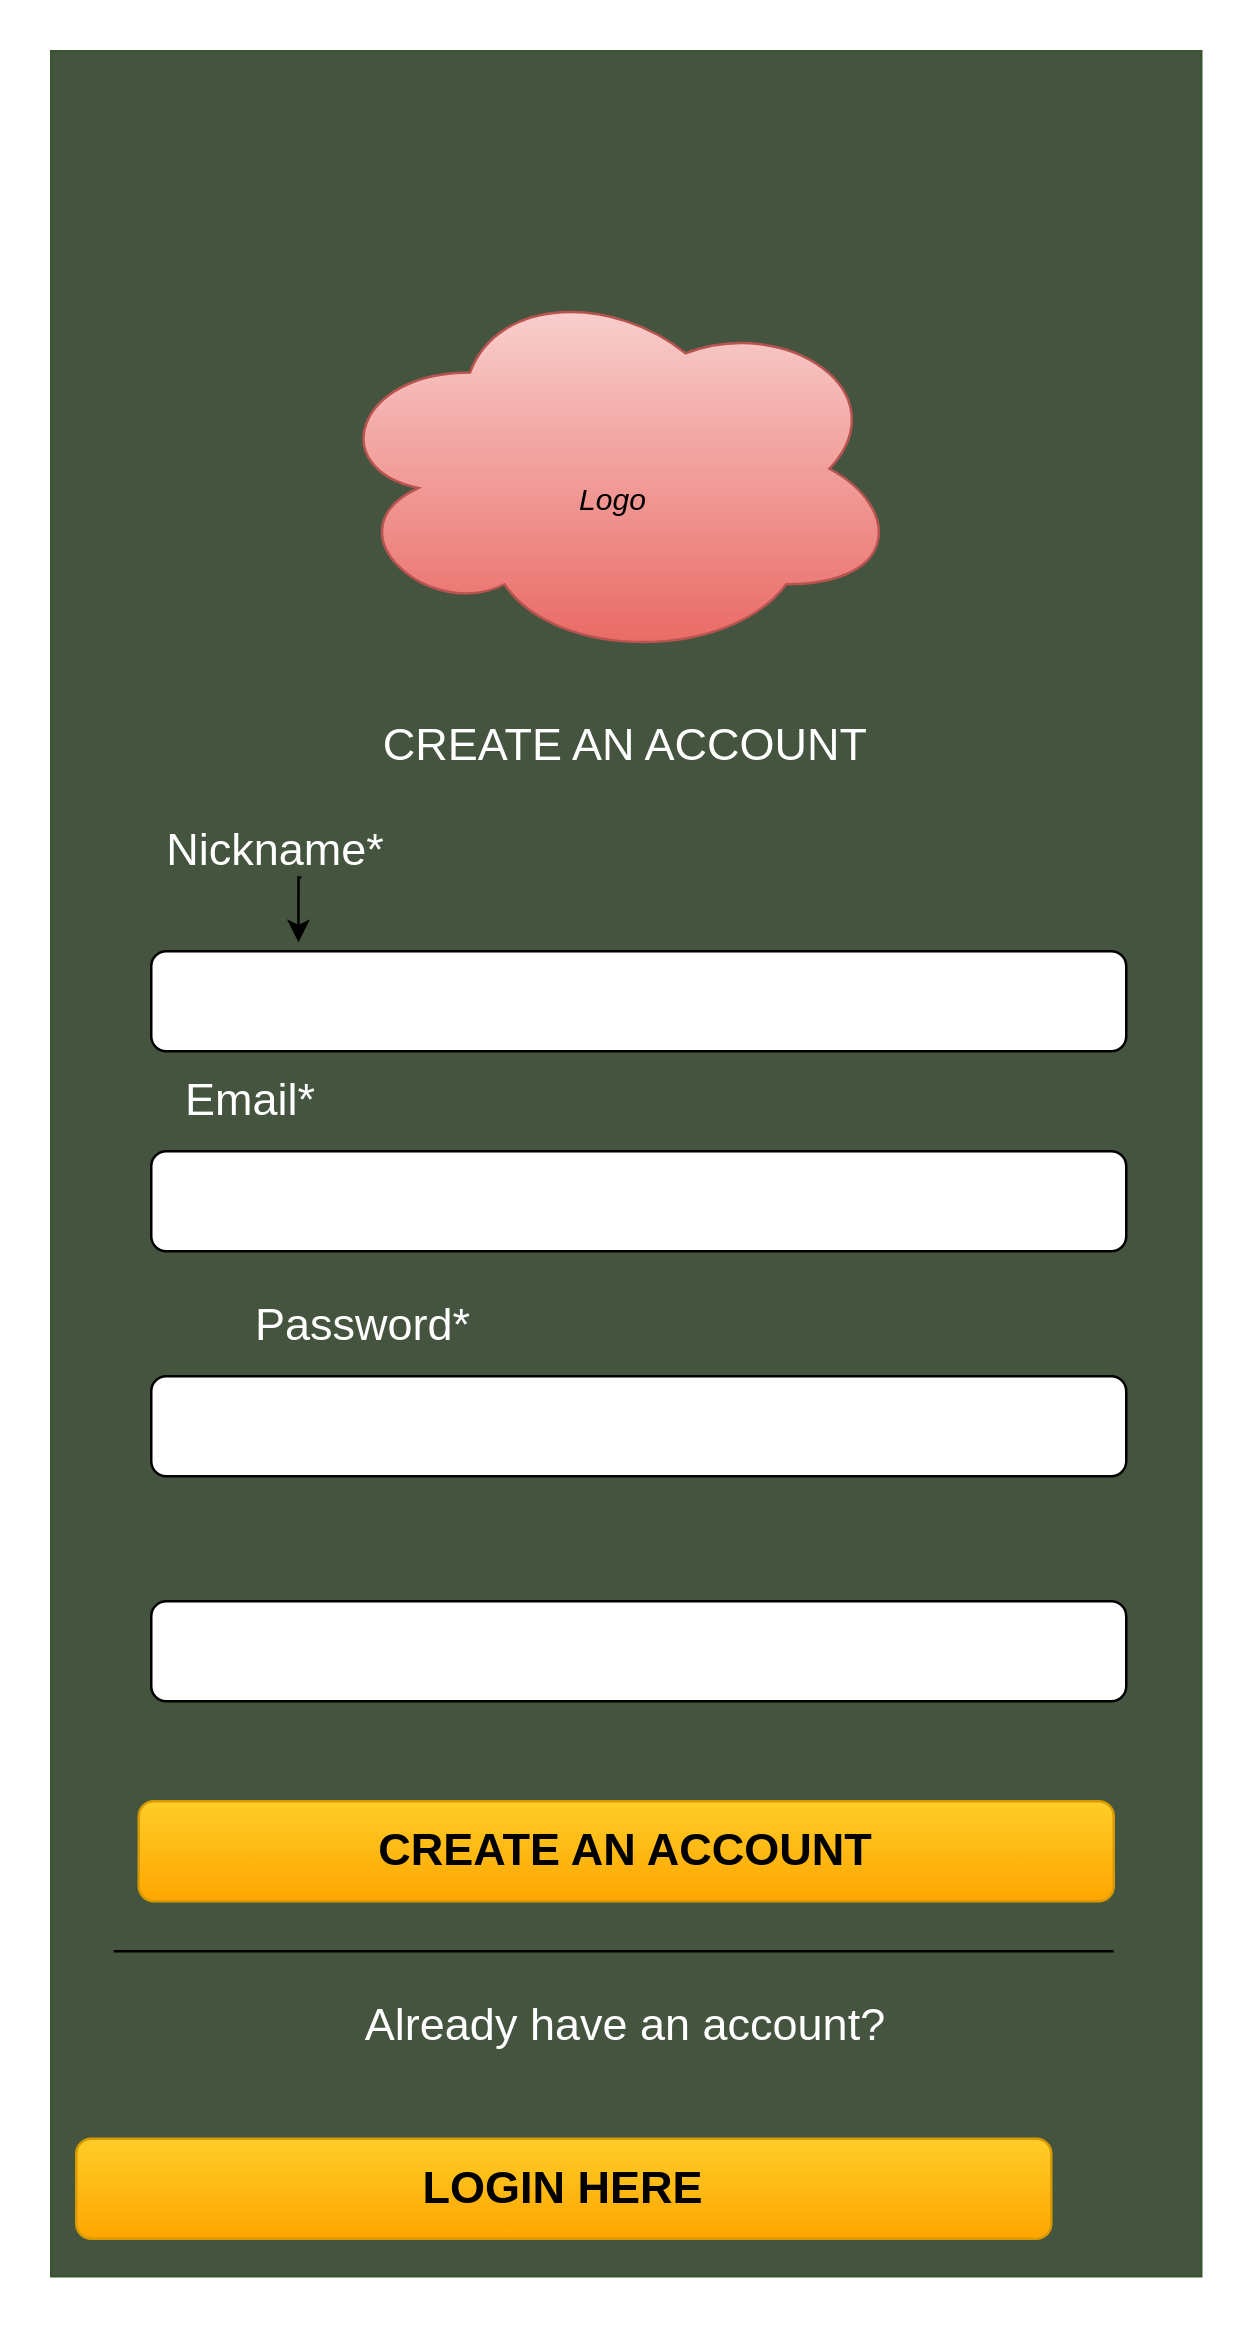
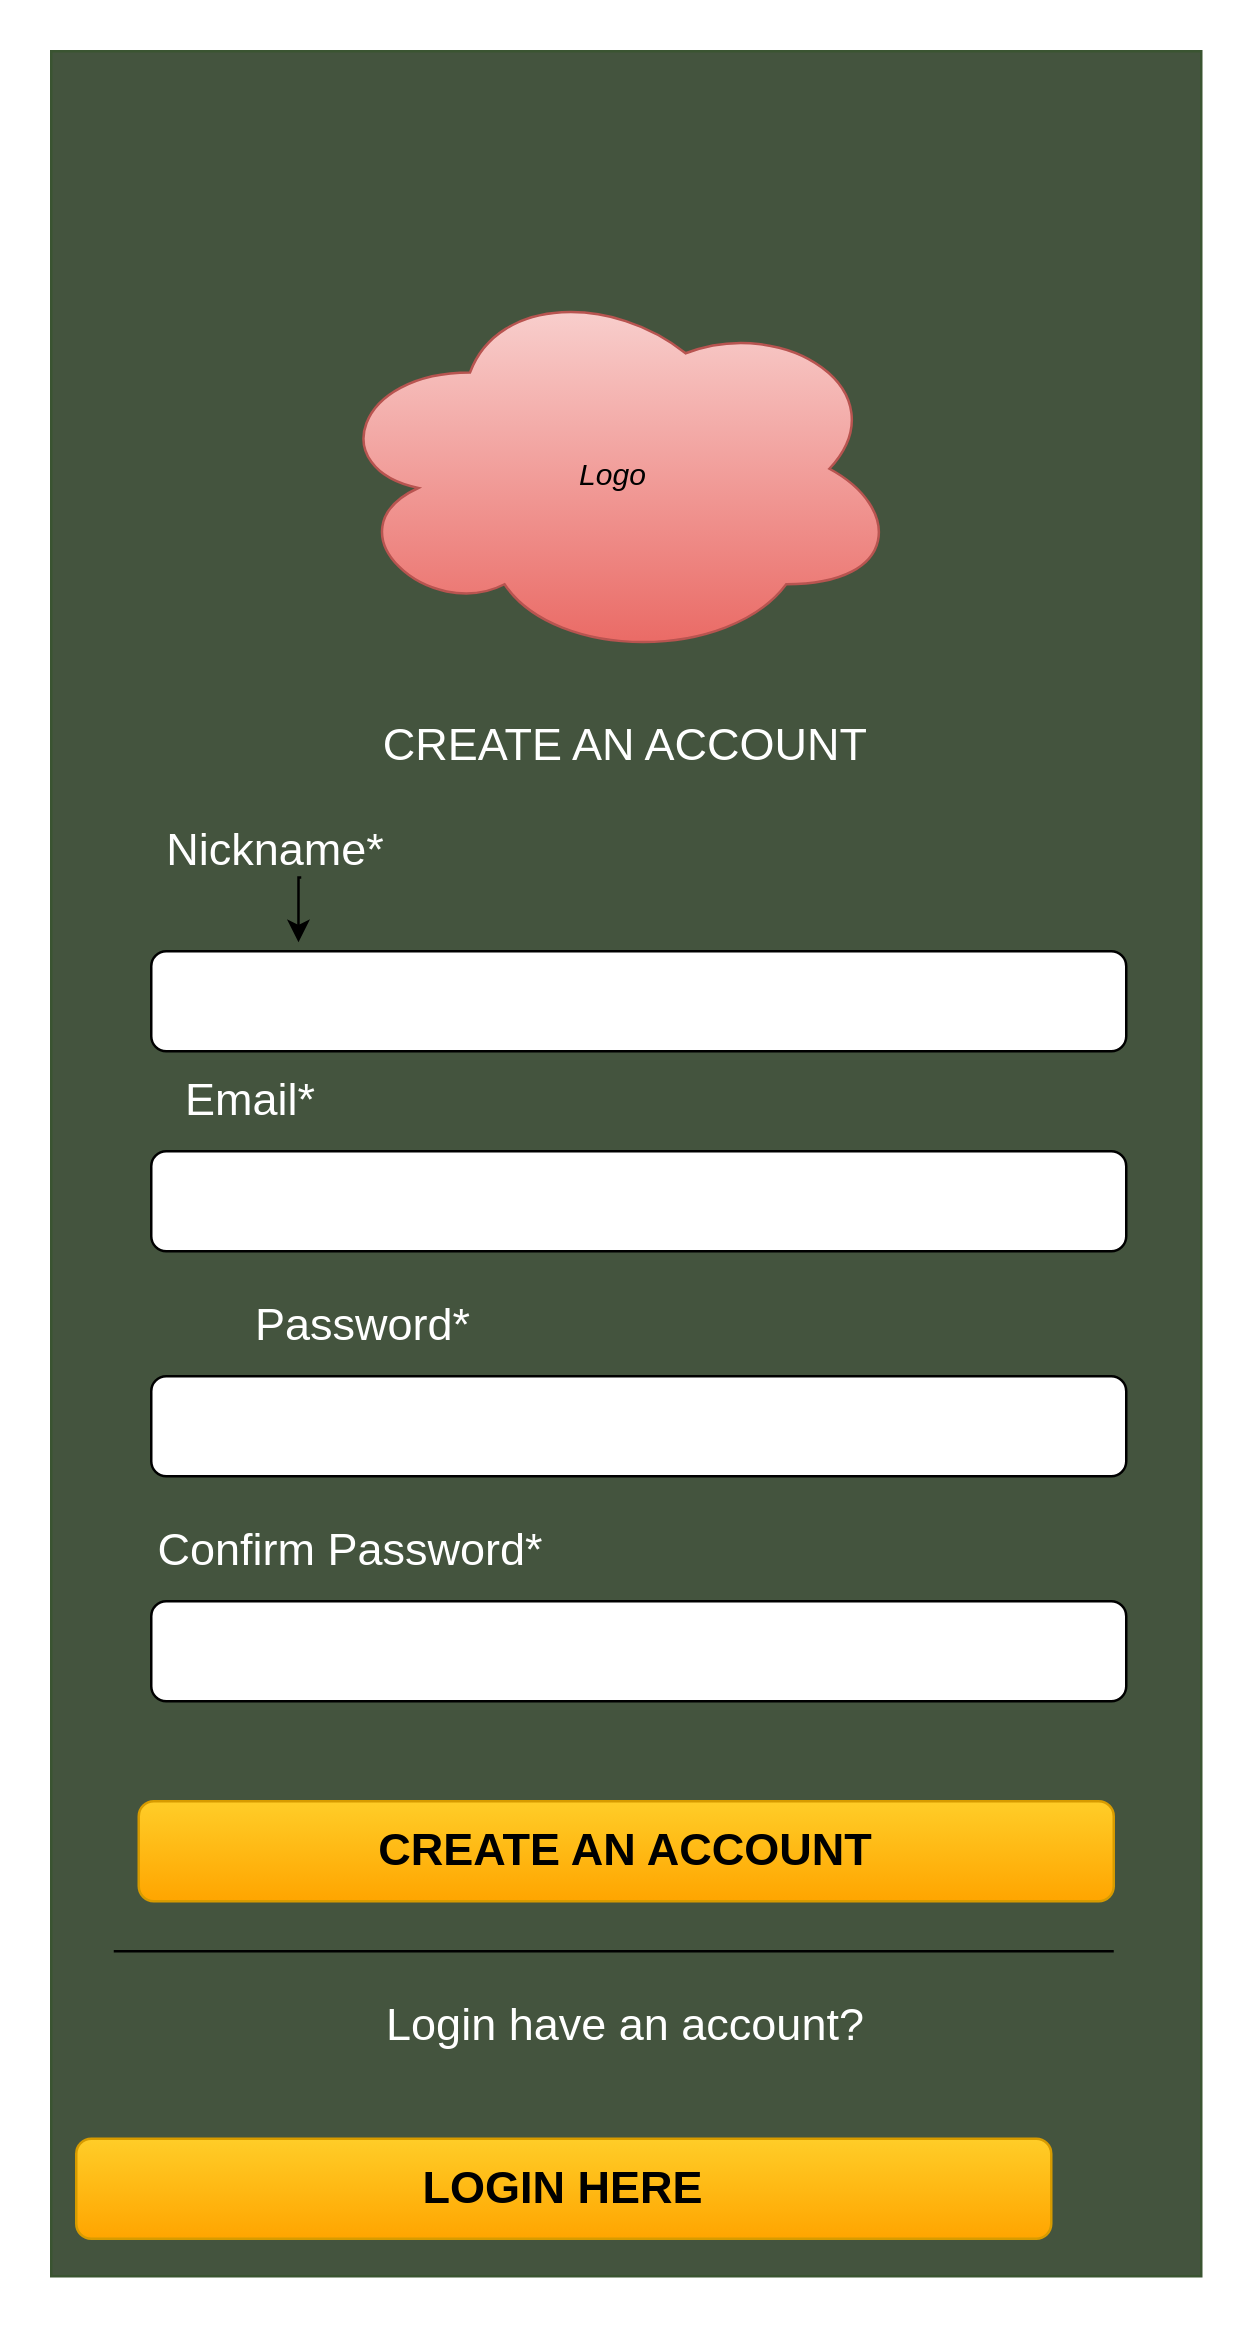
node "Logo": moved (614, 501) -> (614, 476)
node "Confirm Password*": added
node "Already have an account?": label "Already have an account?" -> "Login have an account?"
